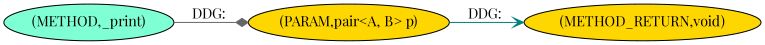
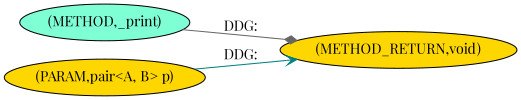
edge "(METHOD,_print)" -> "(PARAM,pair<A, B> p)": now "(METHOD,_print)" -> "(METHOD_RETURN,void)"
